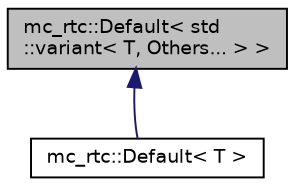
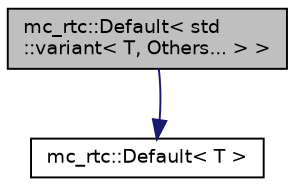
edge "mc_rtc::Default< T >" -> "mc_rtc::Default< std ::variant< T, Others... > >": reversed
